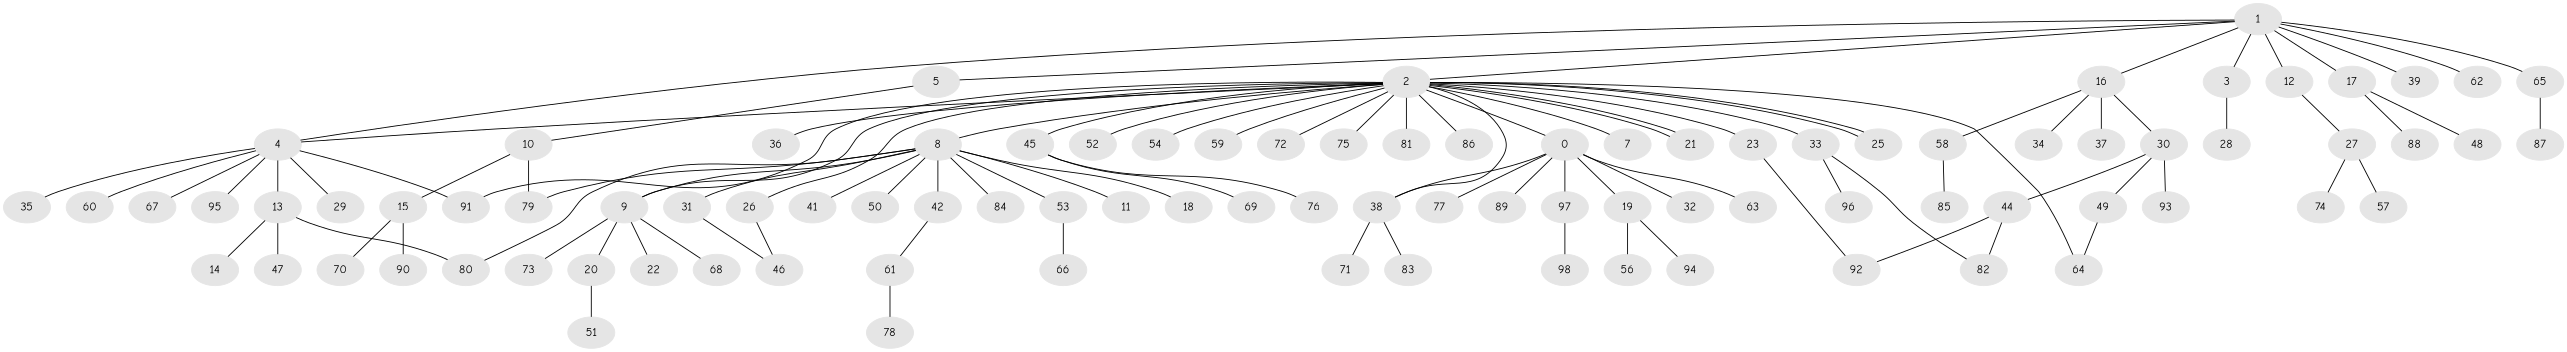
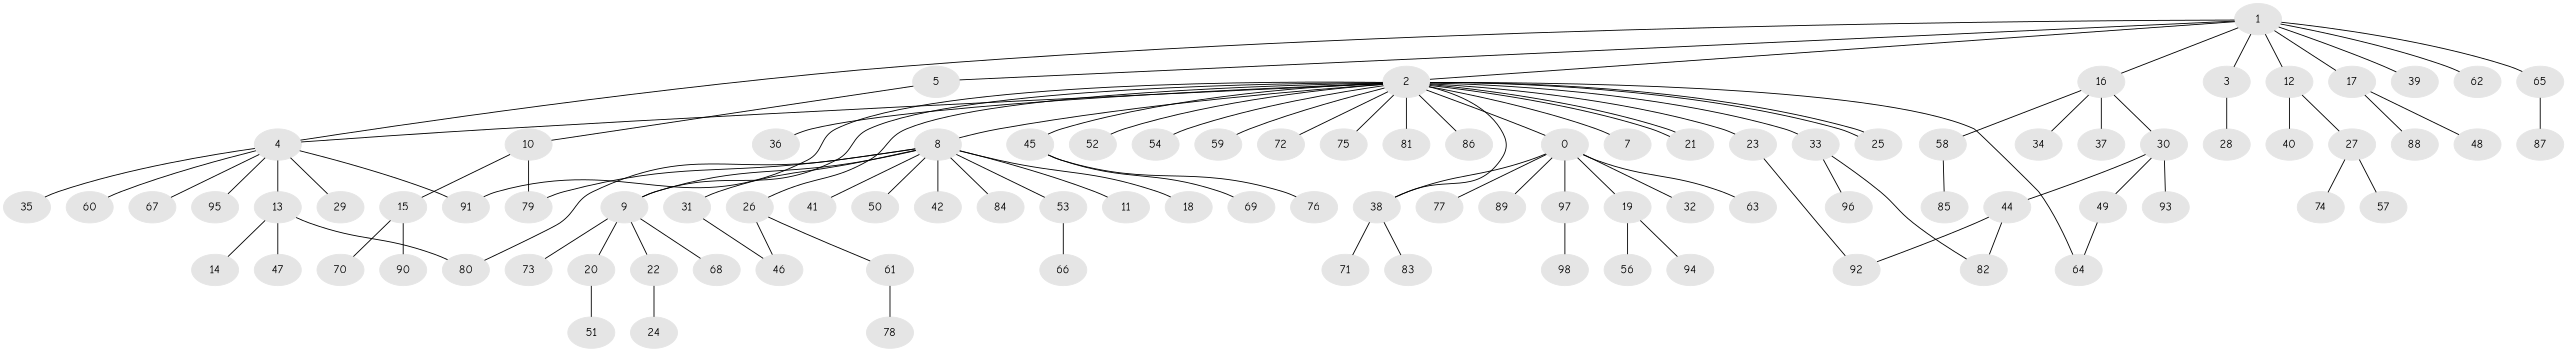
node "40": added
edge "42" -- "61": now "26" -- "61"
node "24": added
